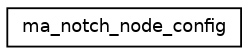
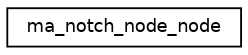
node "ma_notch_node_config": label "ma_notch_node_config" -> "ma_notch_node_node"
